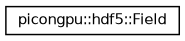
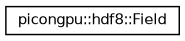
node "picongpu::hdf5::Field": label "picongpu::hdf5::Field" -> "picongpu::hdf8::Field"
